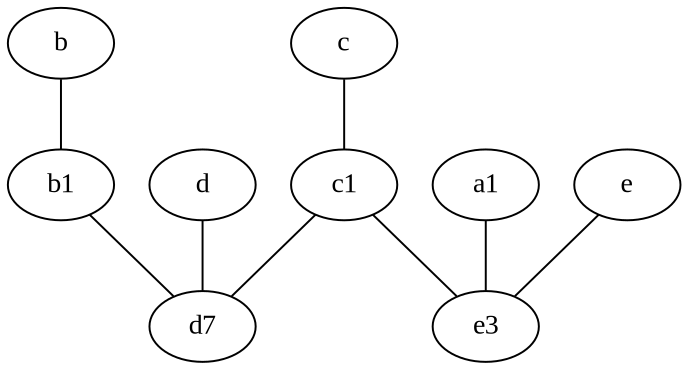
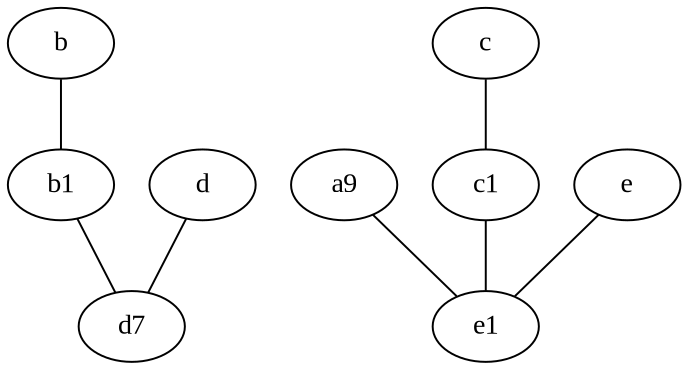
node "a1": label "a1" -> "a9"
edge "c1" -- "d7": removed
node "e3": label "e3" -> "e1"
